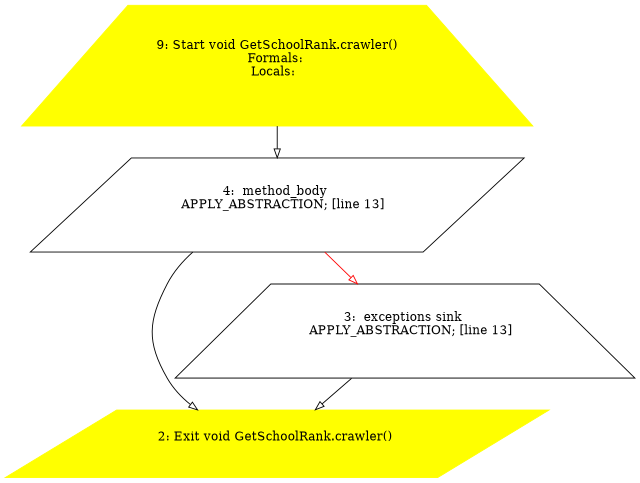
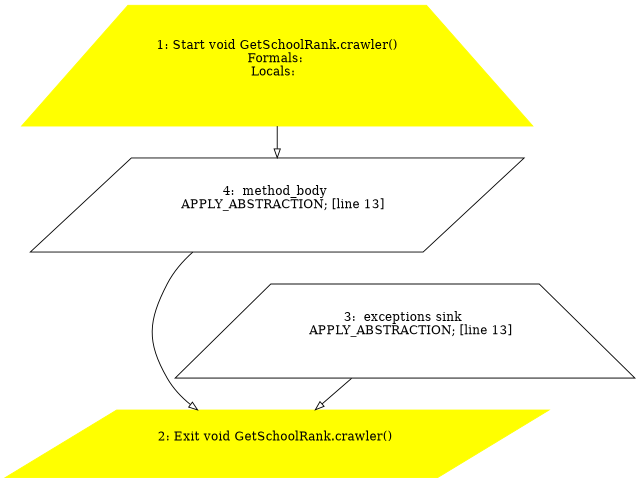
node "9: Start void GetSchoolRank.crawler() Formals: Locals:": label "9: Start void GetSchoolRank.crawler() Formals: Locals:" -> "1: Start void GetSchoolRank.crawler() Formals: Locals:"
edge "4:  method_body APPLY_ABSTRACTION; [line 13]" -> "3:  exceptions sink APPLY_ABSTRACTION; [line 13]": removed
